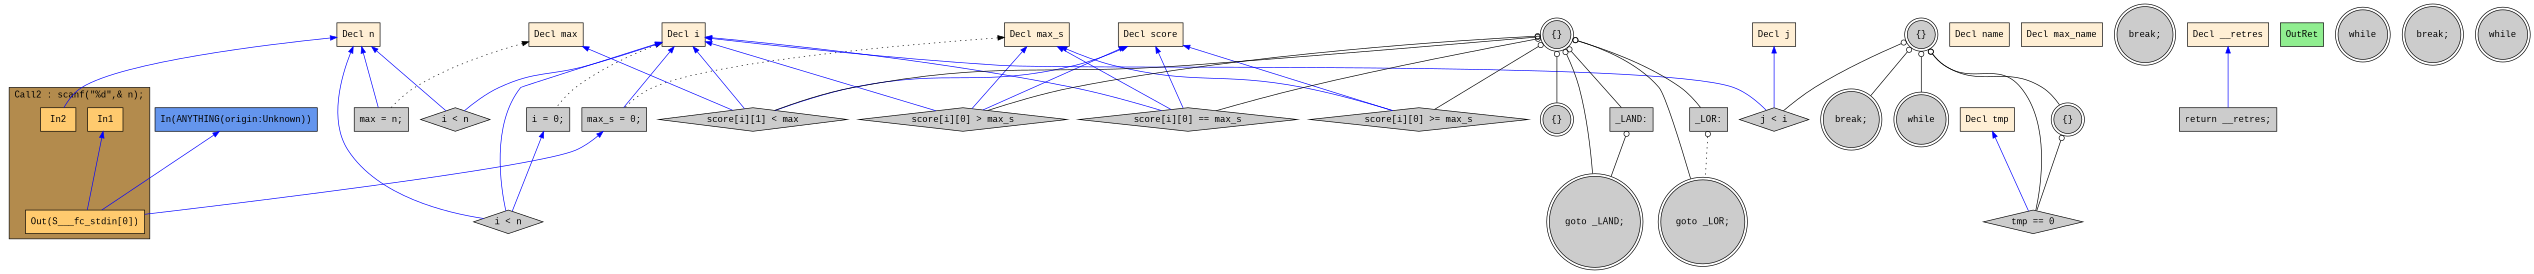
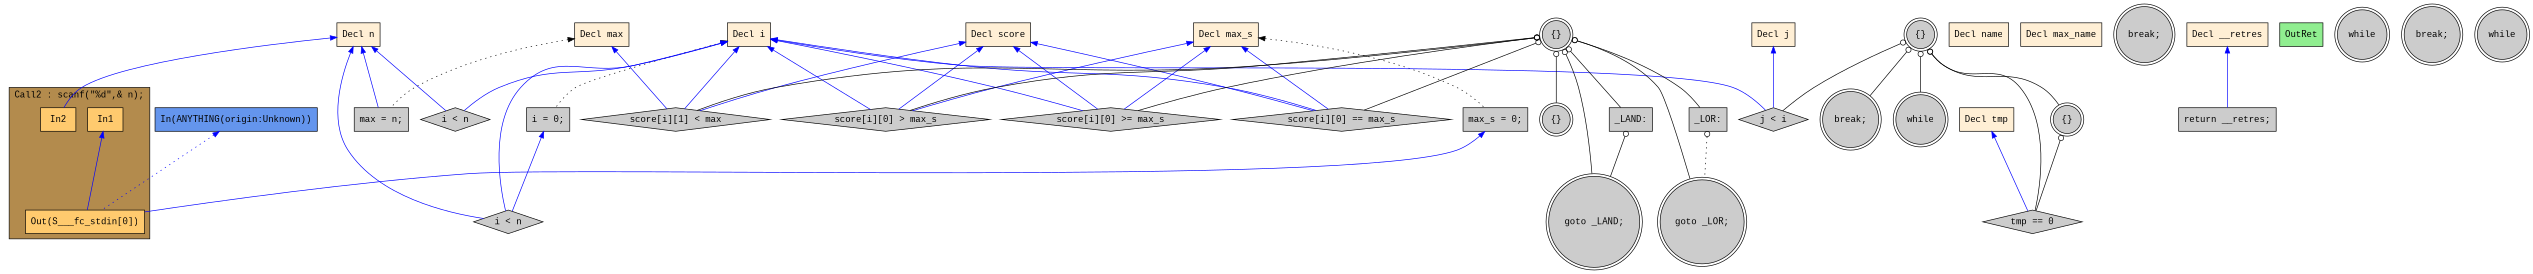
edge "max_s = 0;" -> "Decl i": now "score[i][0] >= max_s" -> "Decl i"
edge "Out(S___fc_stdin[0])" -> "In(ANYTHING(origin:Unknown))": style solid -> dotted
